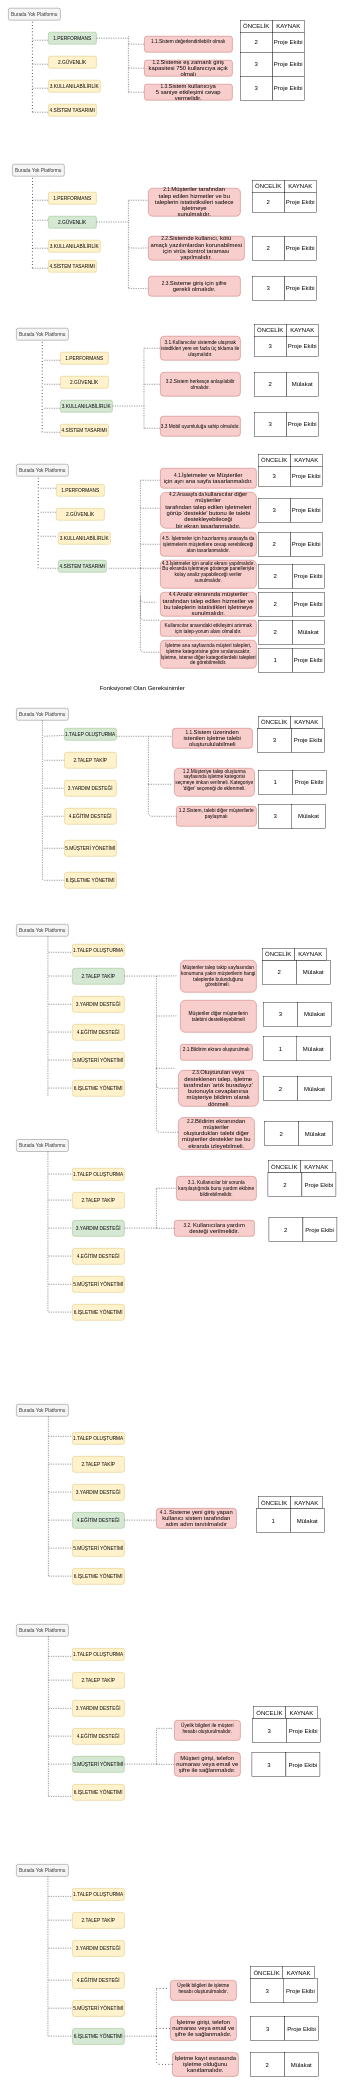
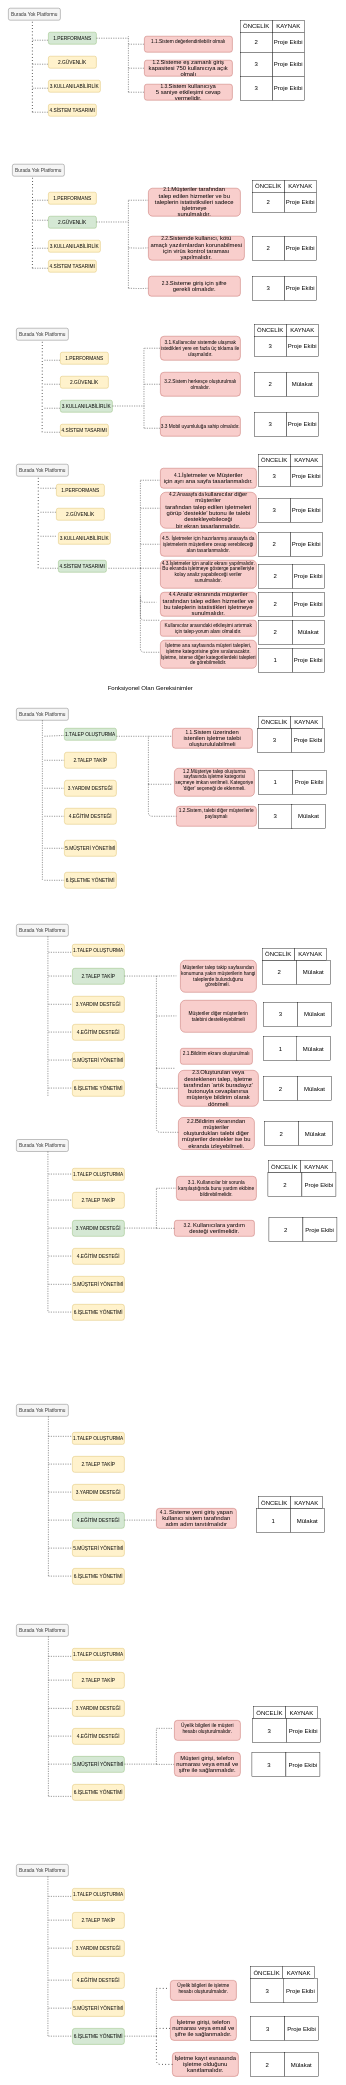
node "3.2.Sistem herkesçe anlaşılabilir olmalıdır.": label "3.2.Sistem herkesçe anlaşılabilir olmalıdır." -> "3.2.Sistem herkesçe oluşturulmalı olmalıdır."
node "Fonksiyonel Olan Gereksinimler": moved (142, 688) -> (150, 688)
node "2.1.Bildirim ekranı oluşturulmalı": moved (216, 1052) -> (216, 1056)
